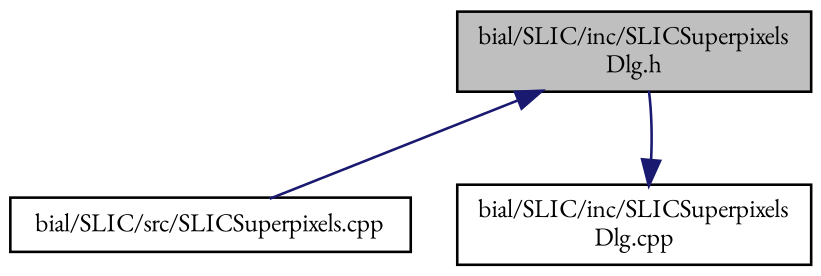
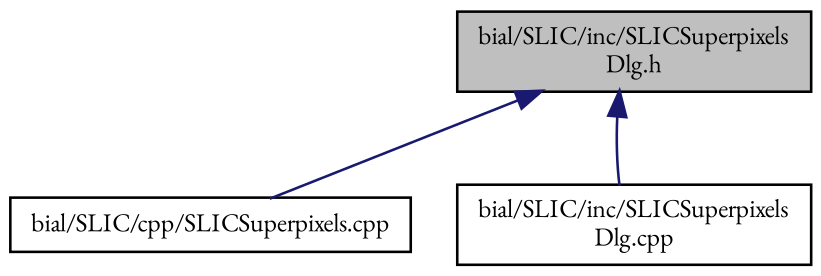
edge "bial/SLIC/inc/SLICSuperpixels Dlg.h" -> "bial/SLIC/inc/SLICSuperpixels Dlg.cpp": reversed
node "bial/SLIC/src/SLICSuperpixels.cpp": label "bial/SLIC/src/SLICSuperpixels.cpp" -> "bial/SLIC/cpp/SLICSuperpixels.cpp"
